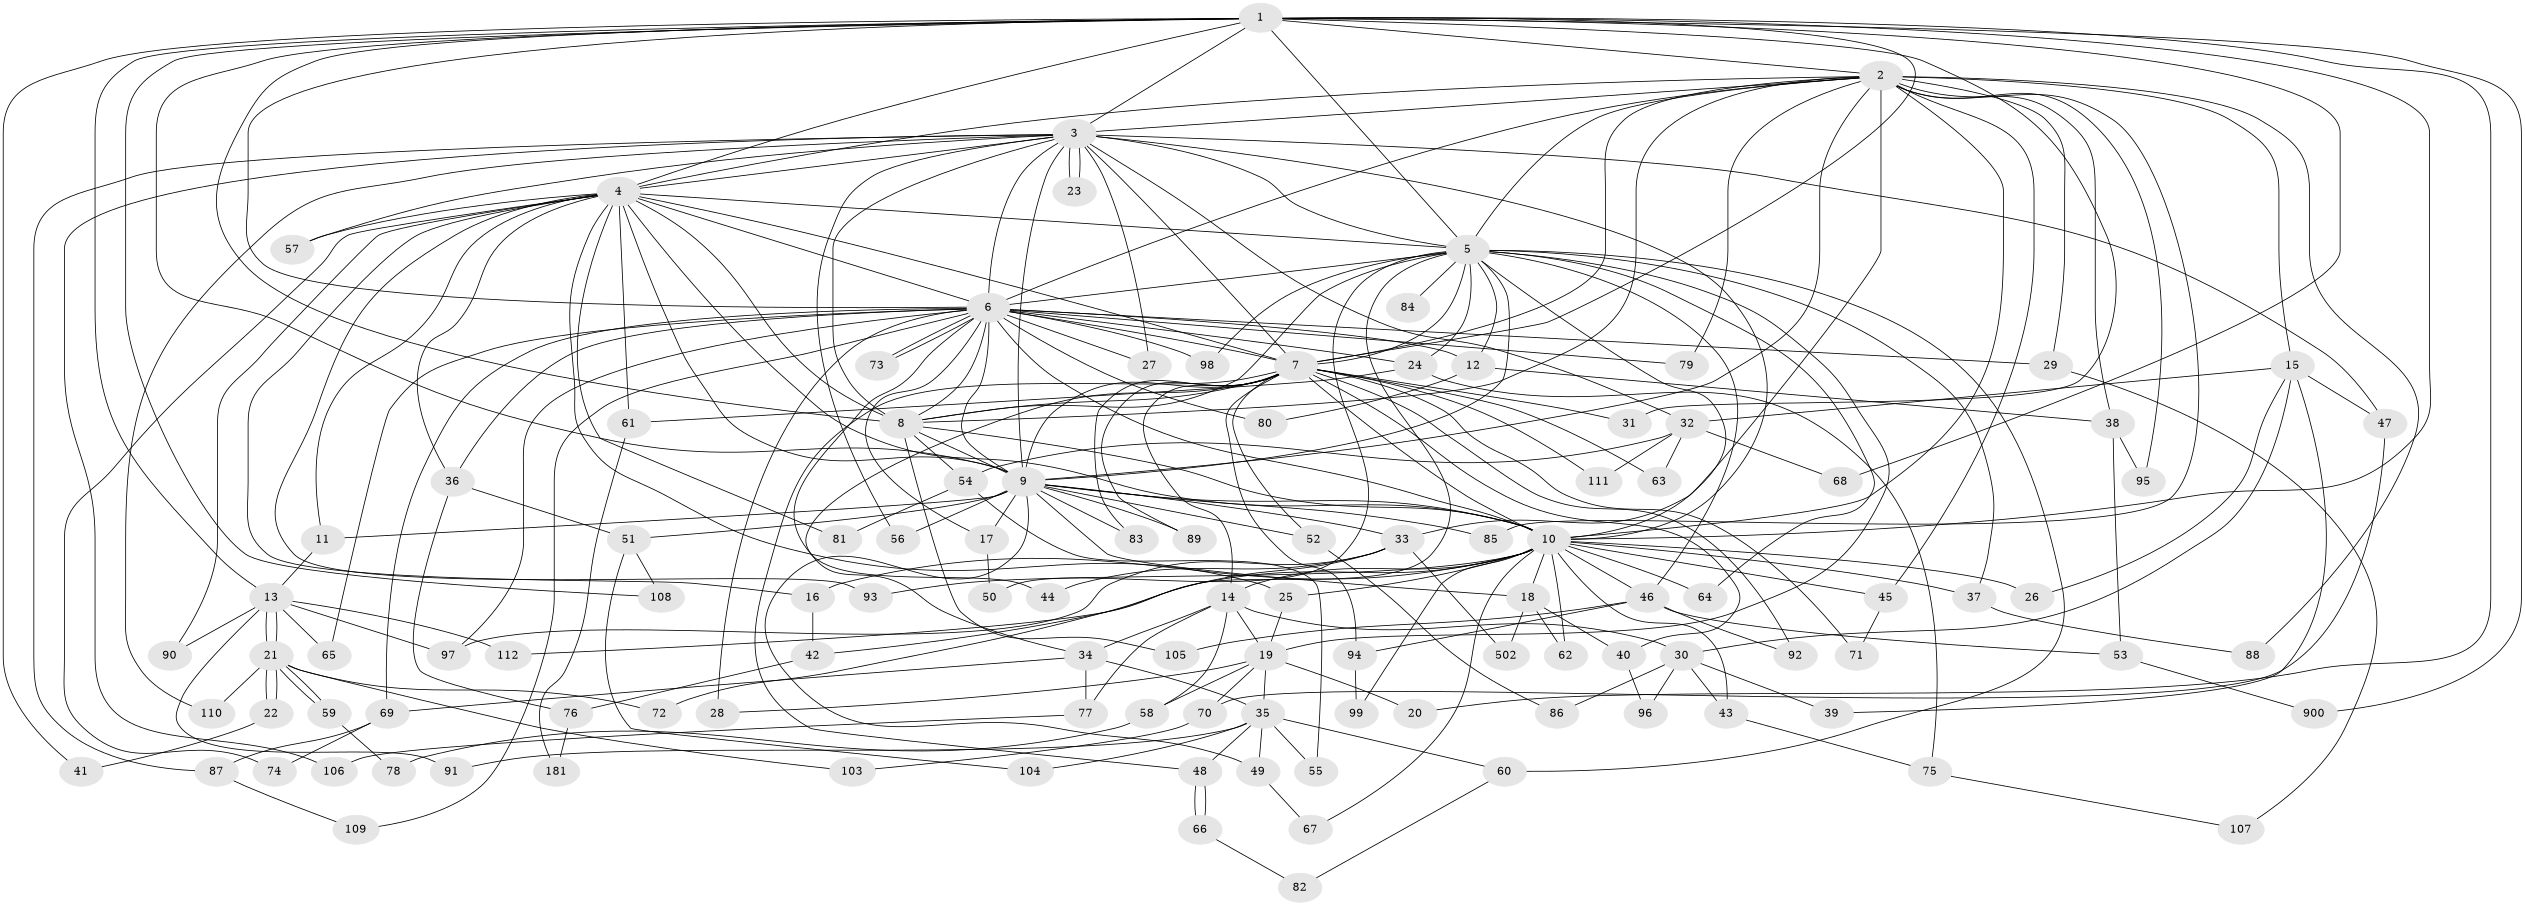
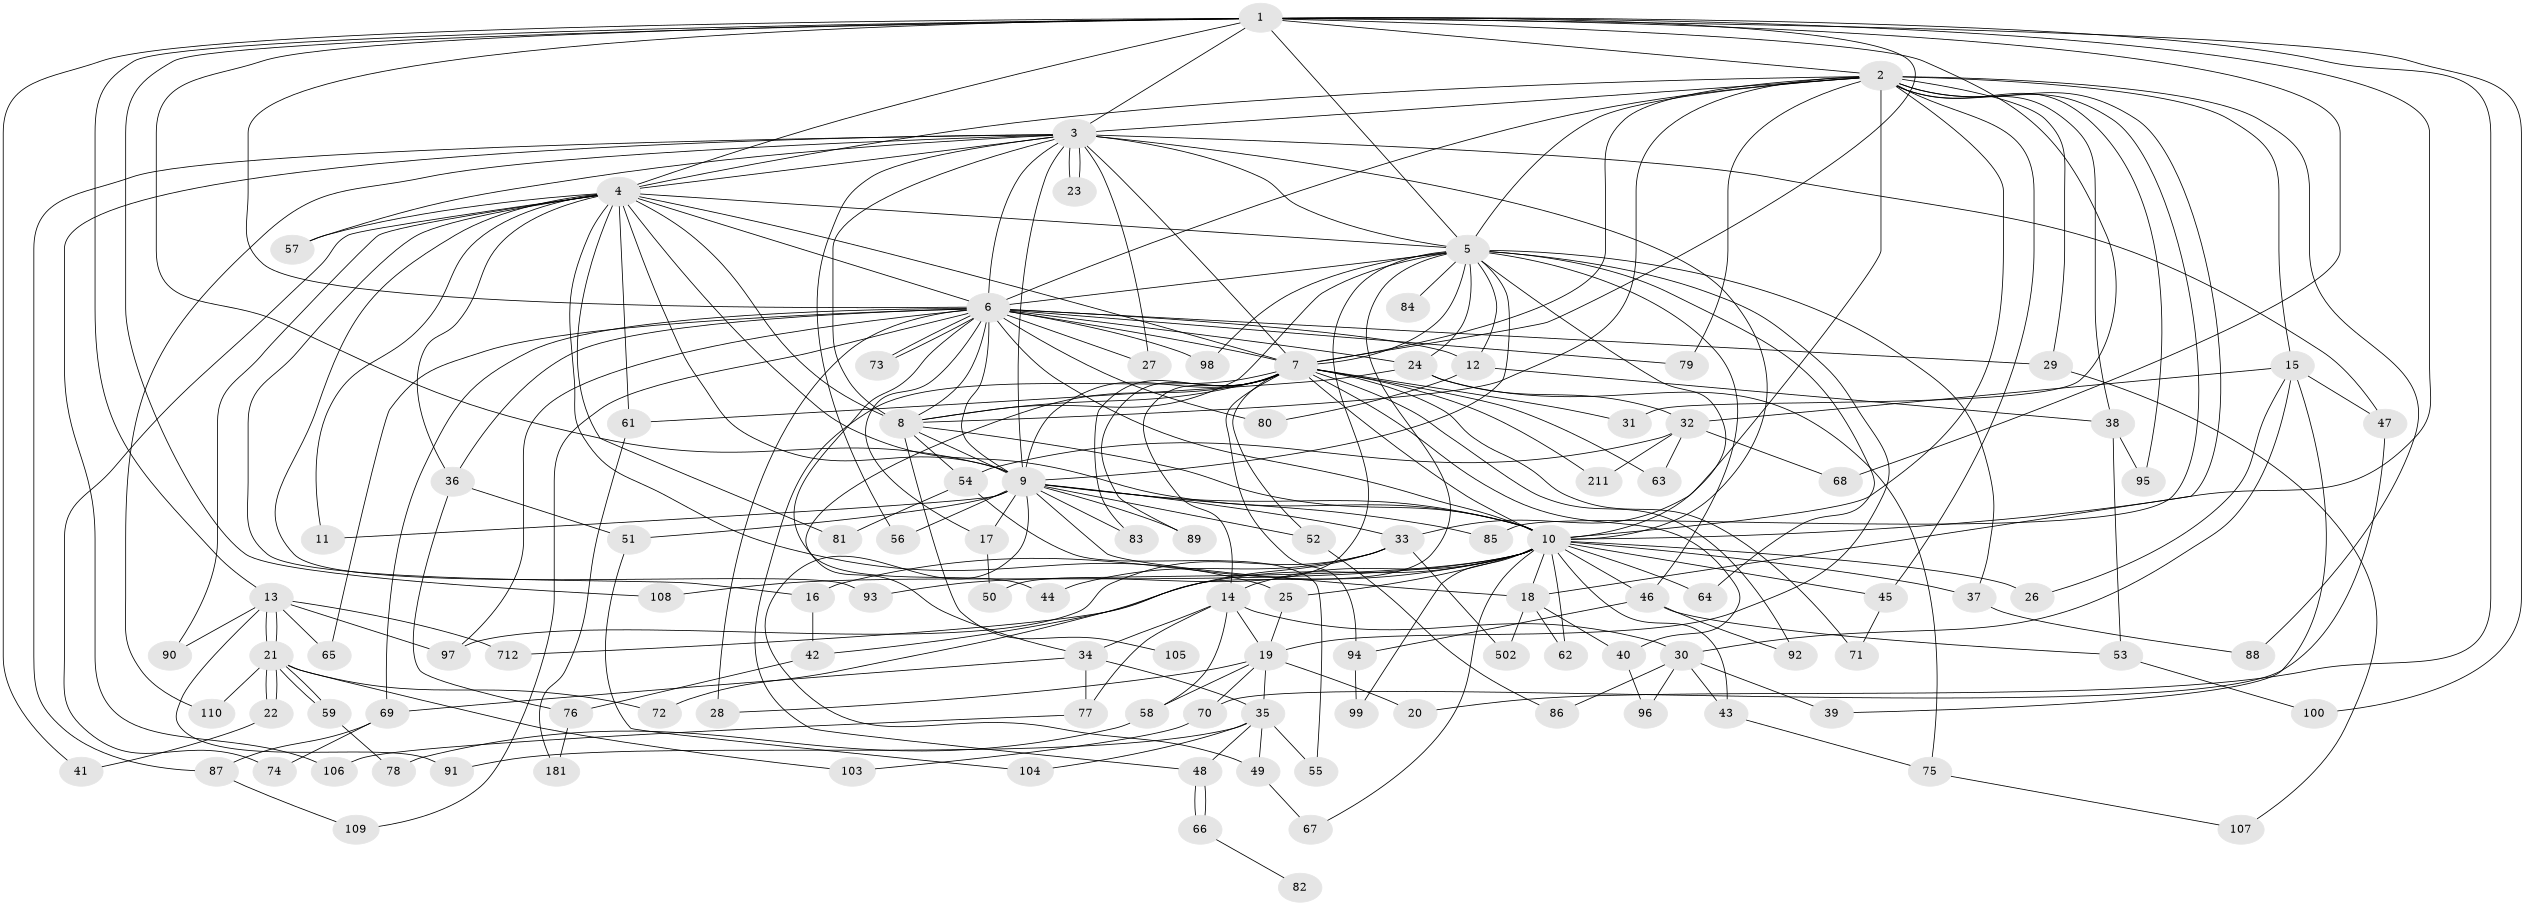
edge "1" -- "8": removed
edge "3" -- "32": now "24" -- "32"
edge "2" -- "9": now "2" -- "18"
node "111": label "111" -> "211"
edge "51" -- "108": now "10" -- "108"
edge "11" -- "13": removed
edge "46" -- "105": removed
node "112": label "112" -> "712"
node "900": label "900" -> "100"
node "60": removed
